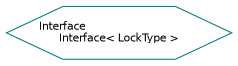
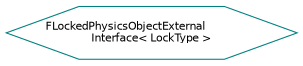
node "Interface Interface< LockType >": label "Interface Interface< LockType >" -> "FLockedPhysicsObjectExternal Interface< LockType >"
